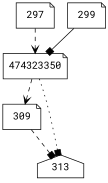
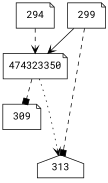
node "297": label "297" -> "294"
edge "299" -> "474323350": arrowhead box -> vee
edge "474323350" -> "309": arrowhead vee -> box
edge "474323350" -> "313": arrowhead box -> vee
edge "309" -> "313": now "299" -> "313"
